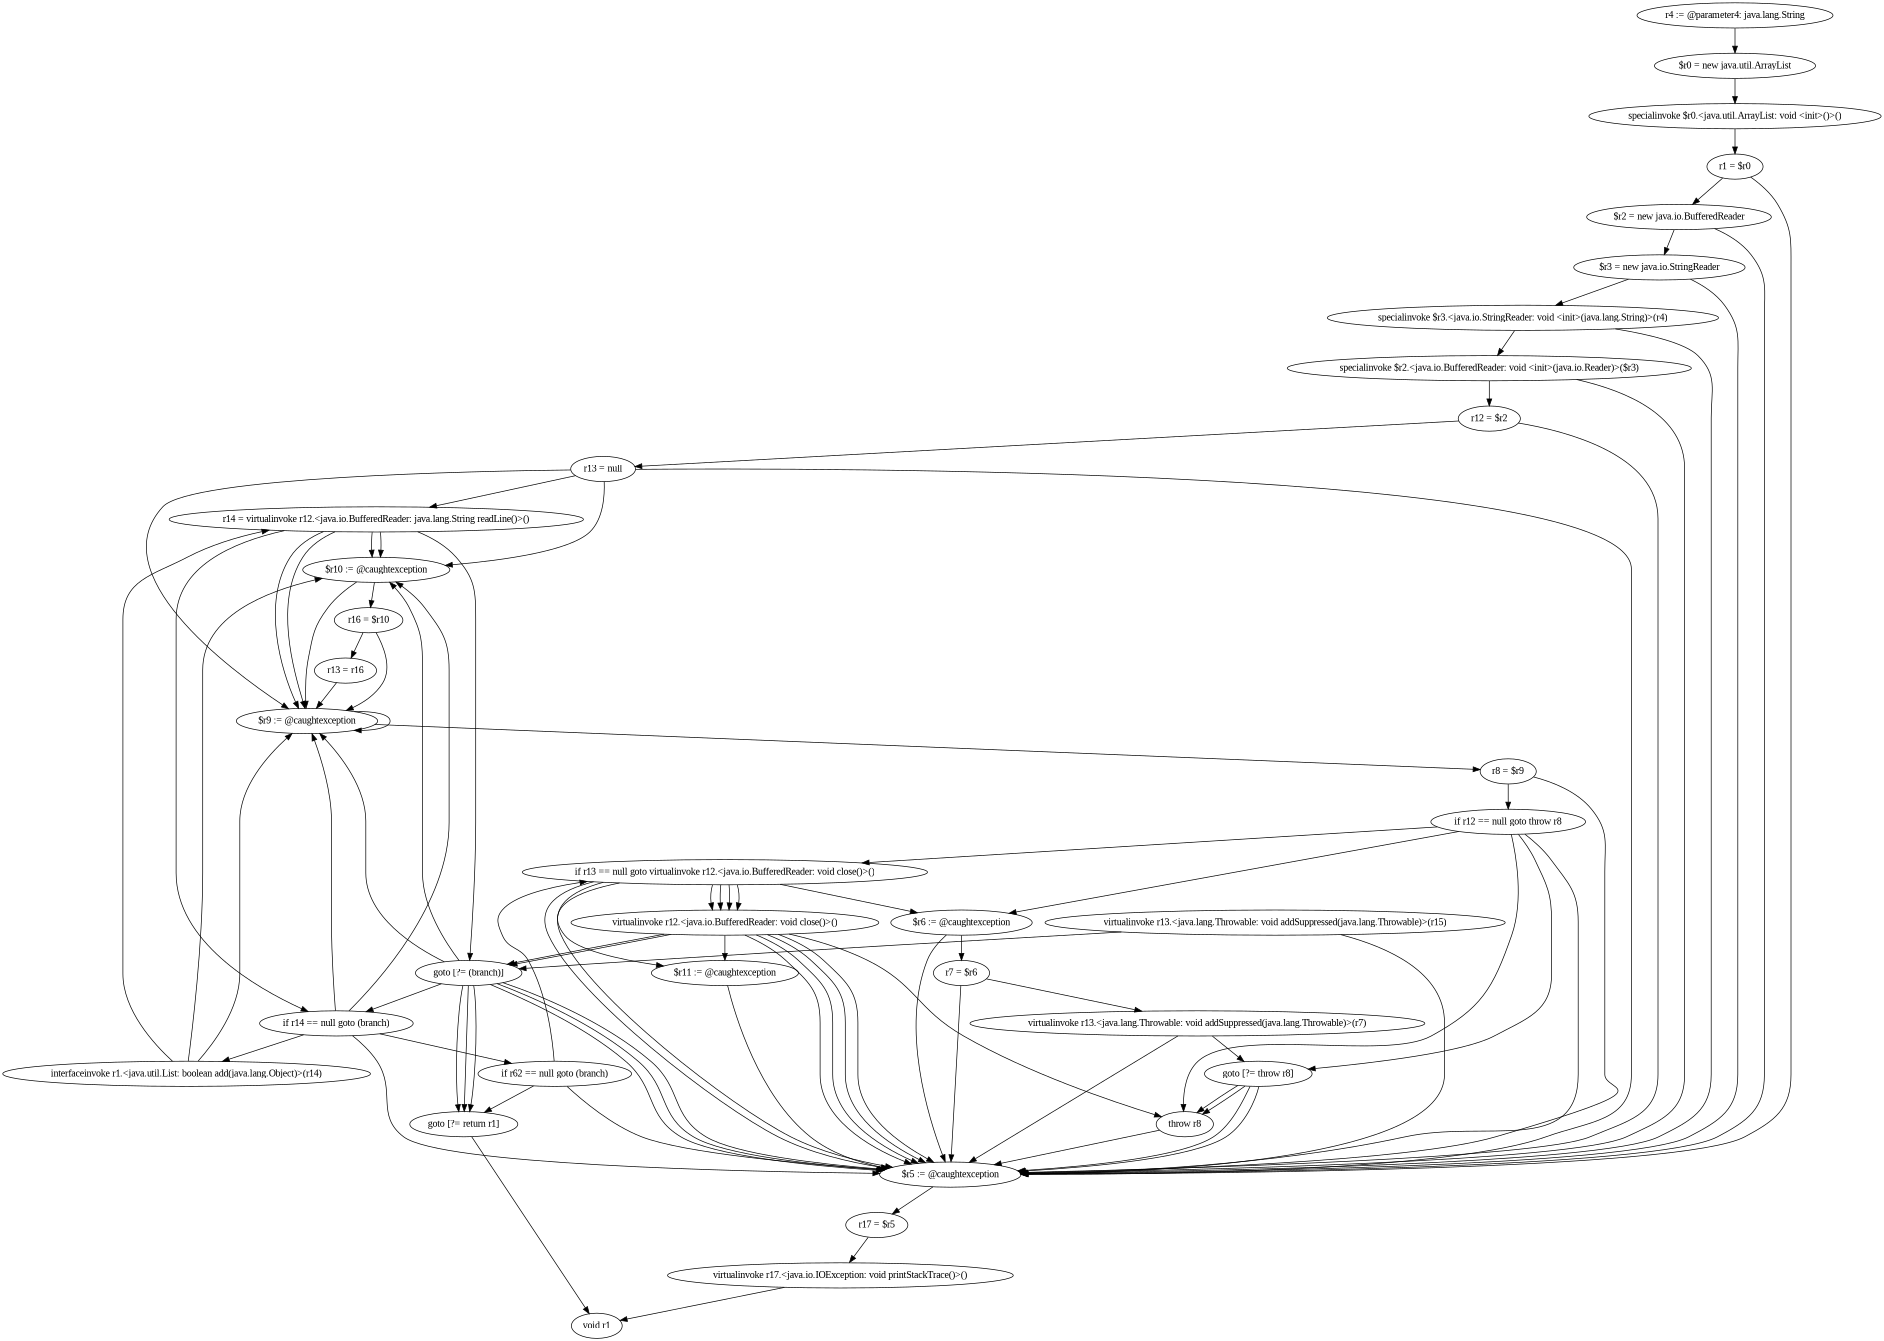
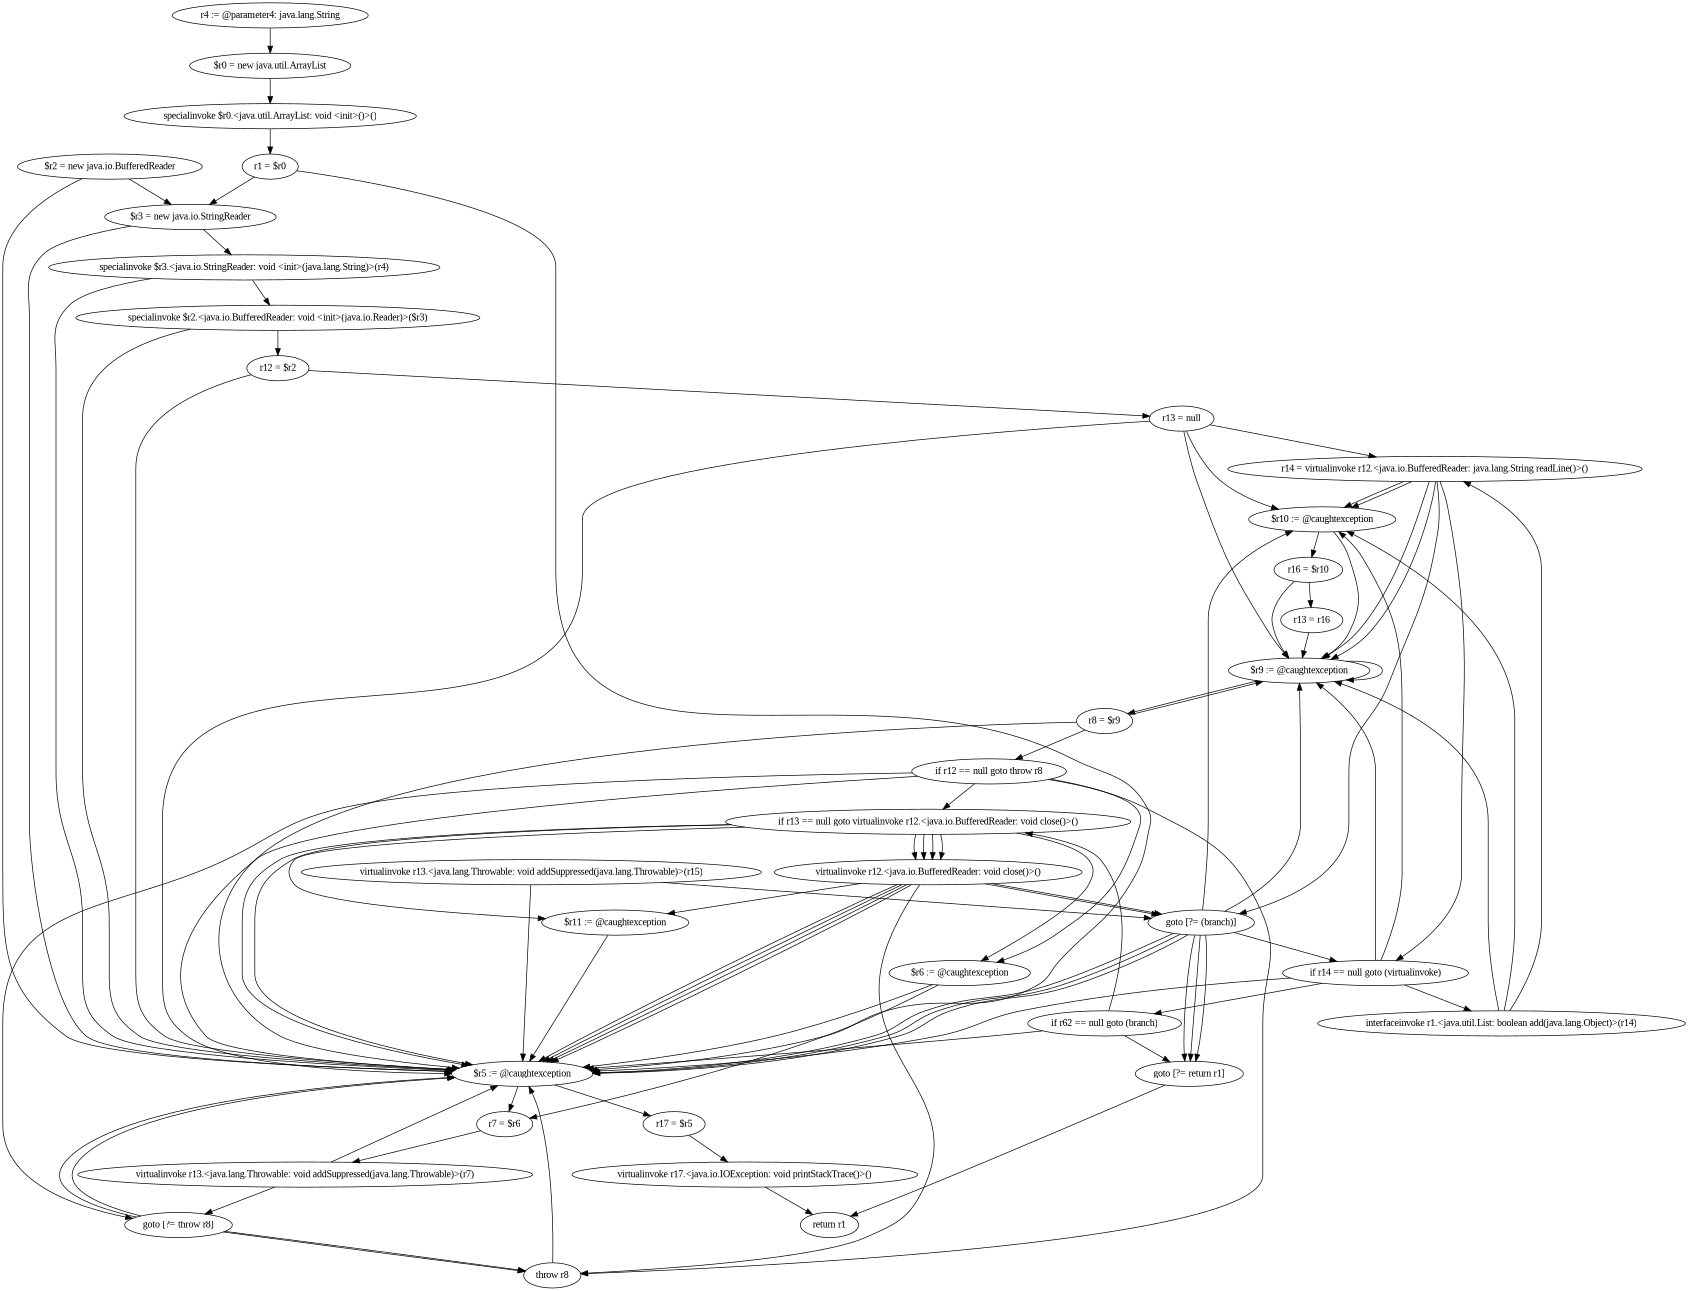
edge "r1 = $r0" -> "$r2 = new java.io.BufferedReader": now "r1 = $r0" -> "$r3 = new java.io.StringReader"
edge "r8 = $r9" -> "$r9 := @caughtexception": added
node "if r14 == null goto (branch)": label "if r14 == null goto (branch)" -> "if r14 == null goto (virtualinvoke)"
edge "r7 = $r6" -> "$r5 := @caughtexception": reversed
node "void r1": label "void r1" -> "return r1"
